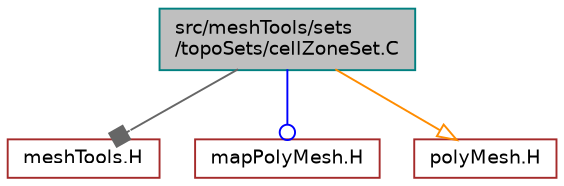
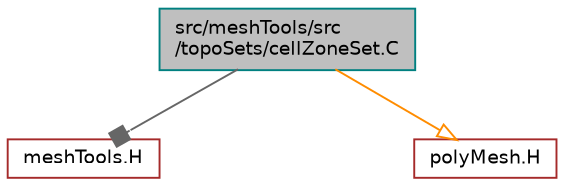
node "src/meshTools/sets /topoSets/cellZoneSet.C": label "src/meshTools/sets /topoSets/cellZoneSet.C" -> "src/meshTools/src /topoSets/cellZoneSet.C"
node "mapPolyMesh.H": removed
